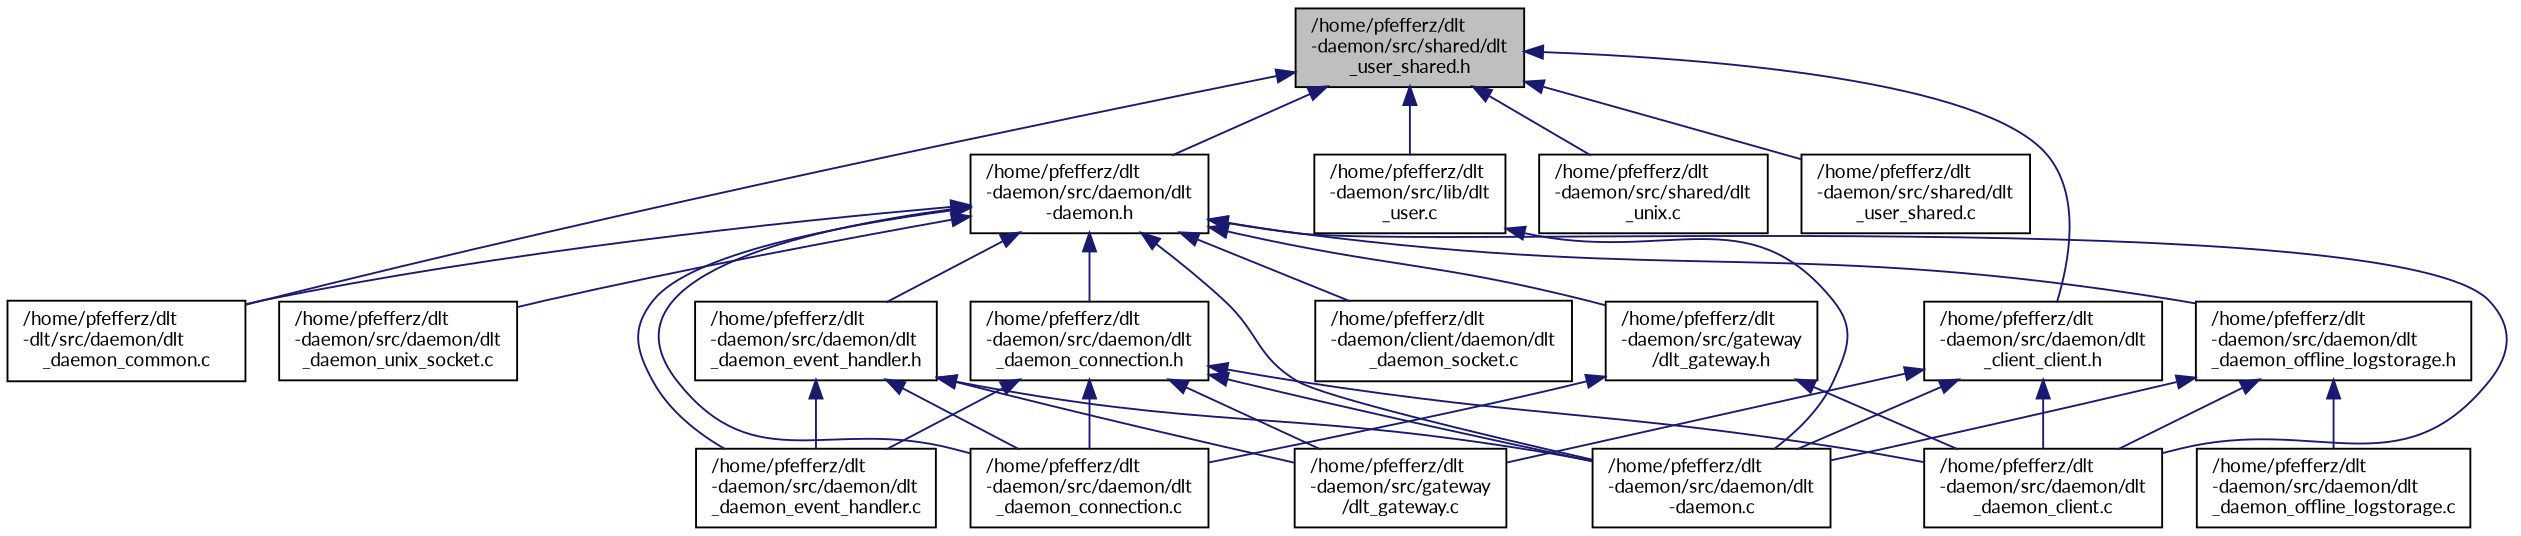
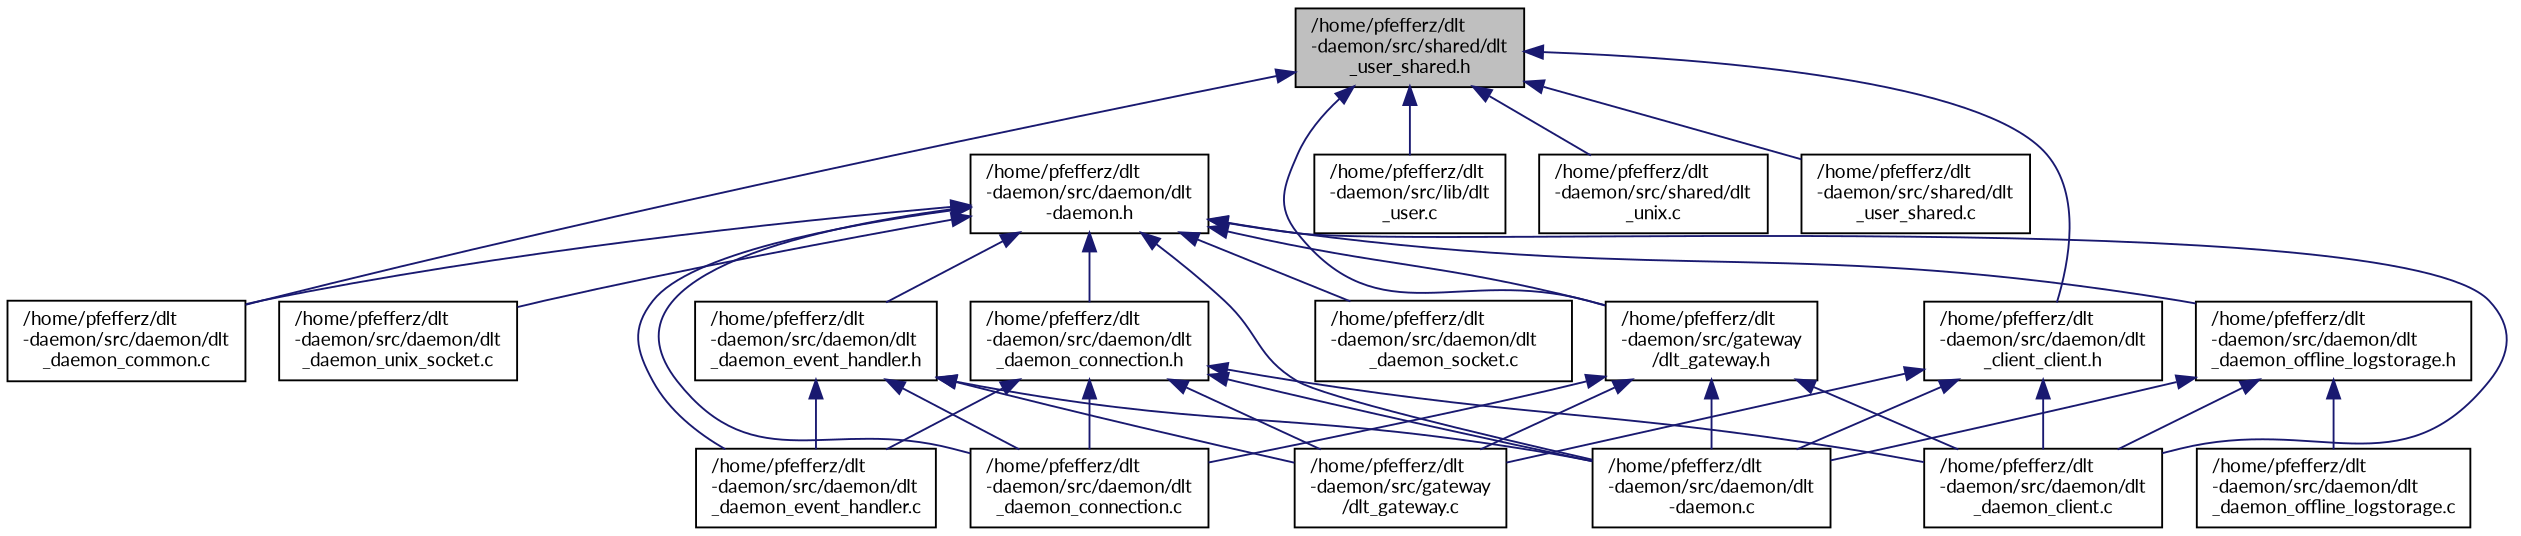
edge "/home/pfefferz/dlt -daemon/src/daemon/dlt -daemon.h" -> "/home/pfefferz/dlt -daemon/src/shared/dlt _user_shared.h": now "/home/pfefferz/dlt -daemon/src/gateway /dlt_gateway.h" -> "/home/pfefferz/dlt -daemon/src/shared/dlt _user_shared.h"
edge "/home/pfefferz/dlt -daemon/src/daemon/dlt -daemon.c" -> "/home/pfefferz/dlt -daemon/src/lib/dlt _user.c": now "/home/pfefferz/dlt -daemon/src/daemon/dlt -daemon.c" -> "/home/pfefferz/dlt -daemon/src/gateway /dlt_gateway.h"
node "/home/pfefferz/dlt -dlt/src/daemon/dlt _daemon_common.c": label "/home/pfefferz/dlt -dlt/src/daemon/dlt _daemon_common.c" -> "/home/pfefferz/dlt -daemon/src/daemon/dlt _daemon_common.c"
node "/home/pfefferz/dlt -daemon/client/daemon/dlt _daemon_socket.c": label "/home/pfefferz/dlt -daemon/client/daemon/dlt _daemon_socket.c" -> "/home/pfefferz/dlt -daemon/src/daemon/dlt _daemon_socket.c"
edge "/home/pfefferz/dlt -daemon/src/gateway /dlt_gateway.c" -> "/home/pfefferz/dlt -daemon/src/gateway /dlt_gateway.h": added
